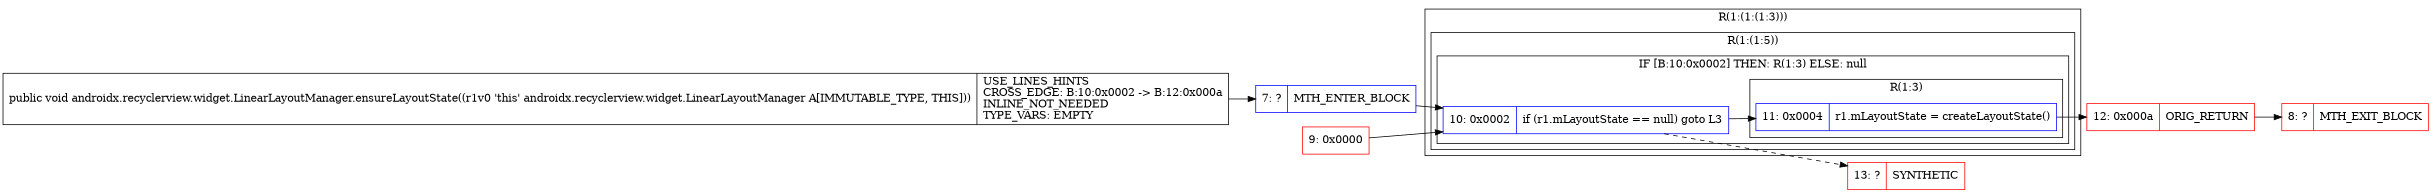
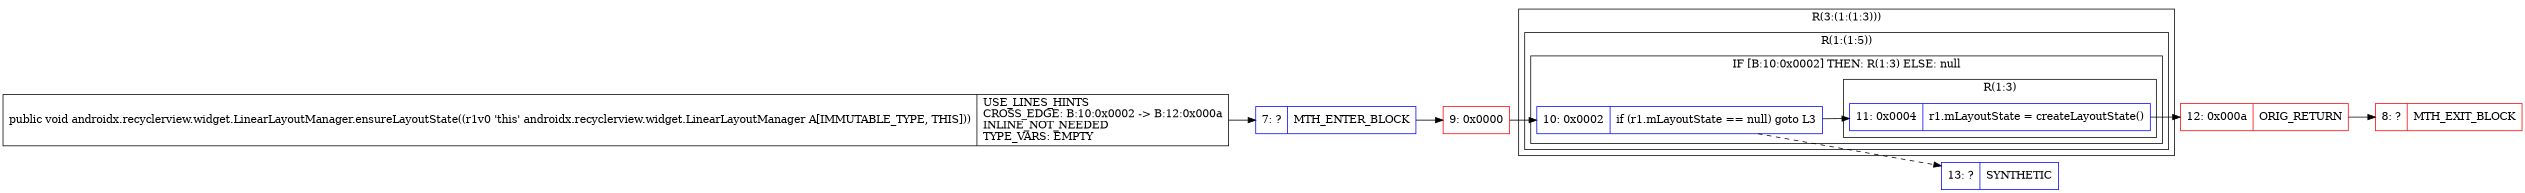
cluster "R(1:(1:(1:3)))": label "R(1:(1:(1:3)))" -> "R(3:(1:(1:3)))"
edge "7: ?" -> "10: 0x0002": now "7: ?" -> "9: 0x0000"
node "13: ?": color red -> blue
